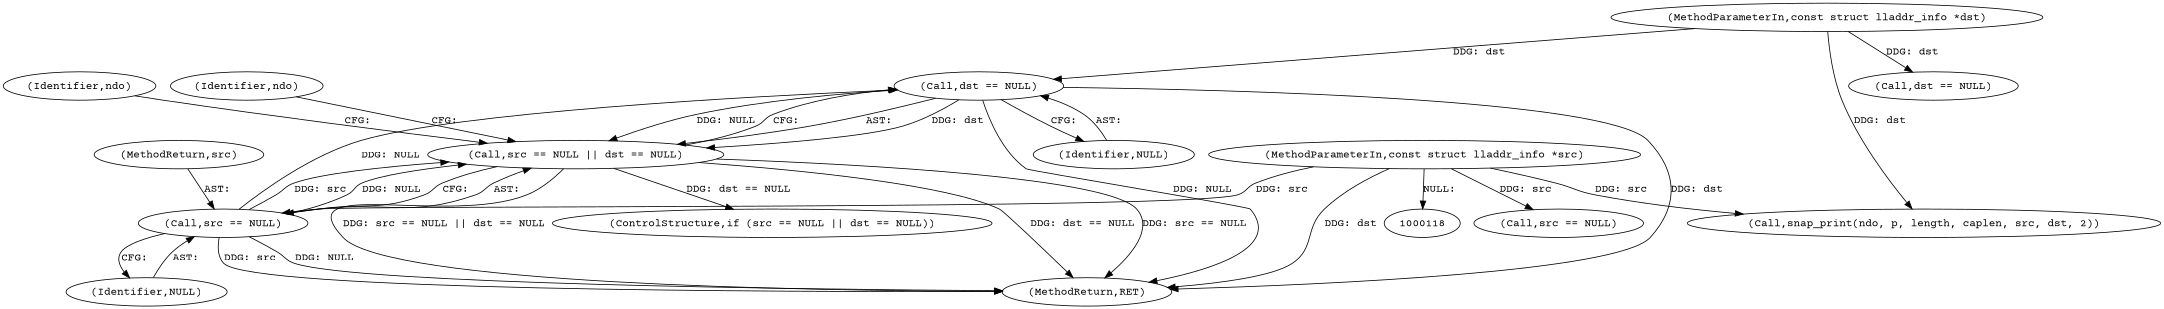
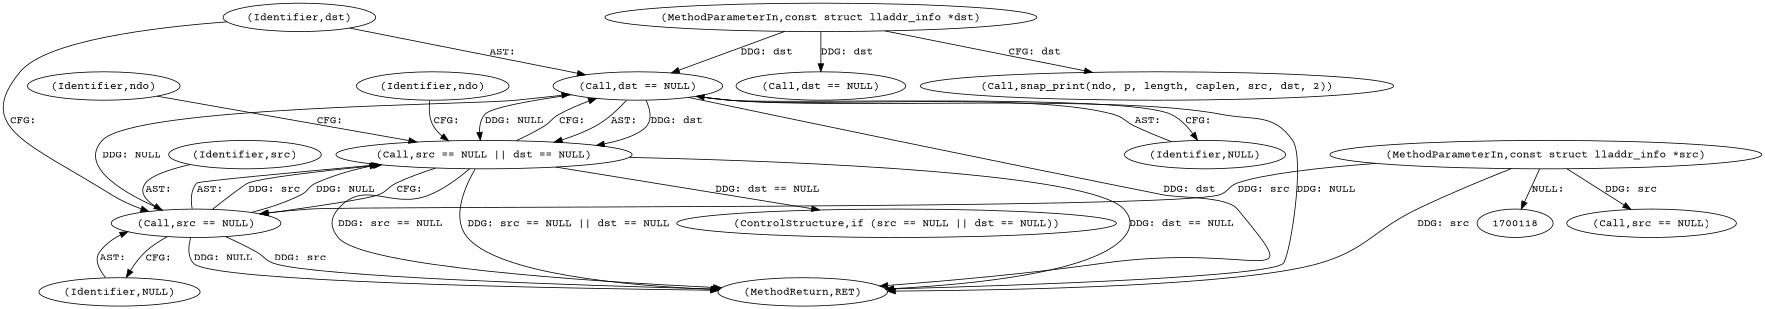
node "(Identifier,dst)": added
edge "(MethodParameterIn,const struct lladdr_info *dst)" -> "(Call,snap_print(ndo, p, length, caplen, src, dst, 2))": label "DDG: dst" -> "CFG: dst"
node "(MethodReturn,src)": label "(MethodReturn,src)" -> "(Identifier,src)"
edge "(MethodParameterIn,const struct lladdr_info *src)" -> "(Call,snap_print(ndo, p, length, caplen, src, dst, 2))": removed, label "DDG: src"
edge "(MethodParameterIn,const struct lladdr_info *src)" -> "(MethodReturn,RET)": label "DDG: dst" -> "DDG: src"
node "1000118": label "1000118" -> "1700118"
